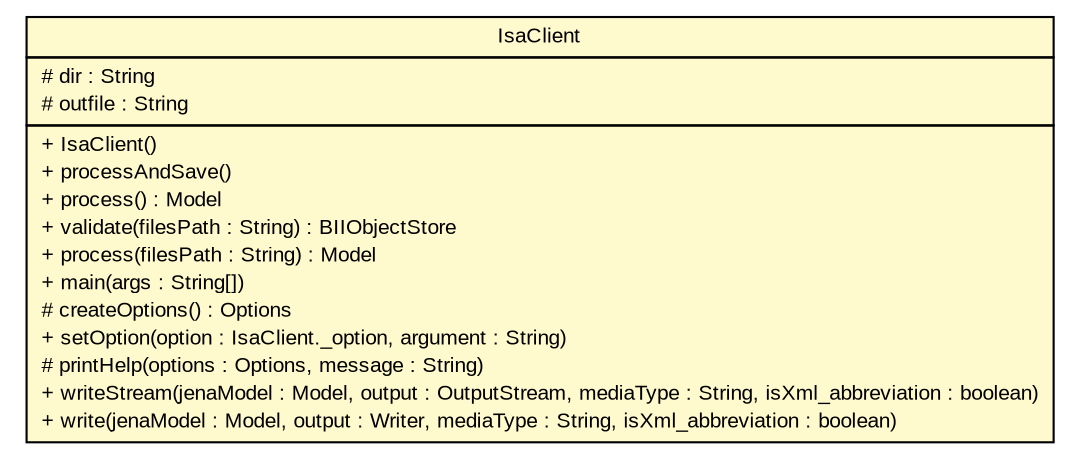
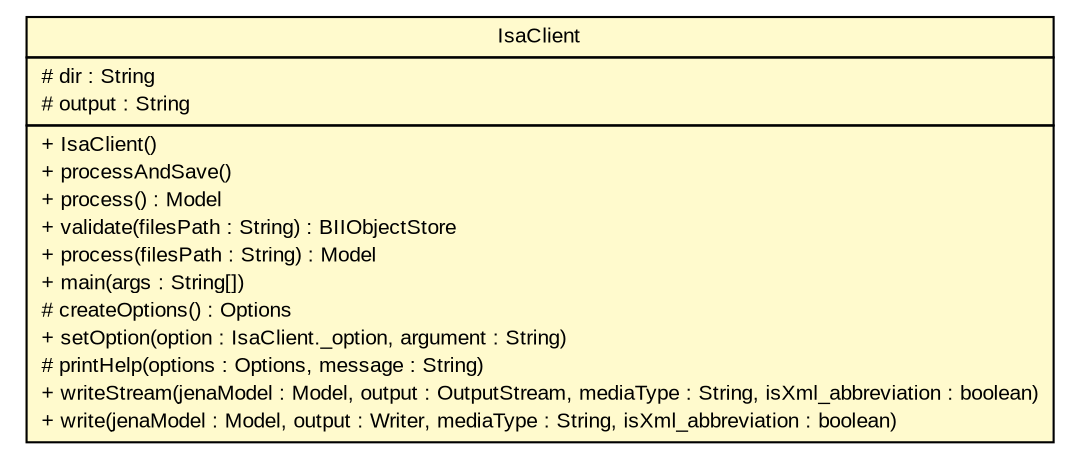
node "IsaClient": text "# outfile : String" -> "# output : String"
